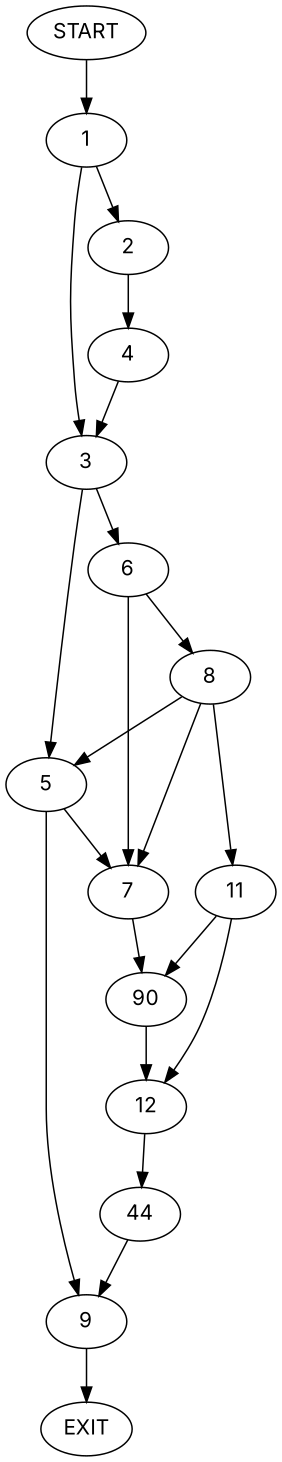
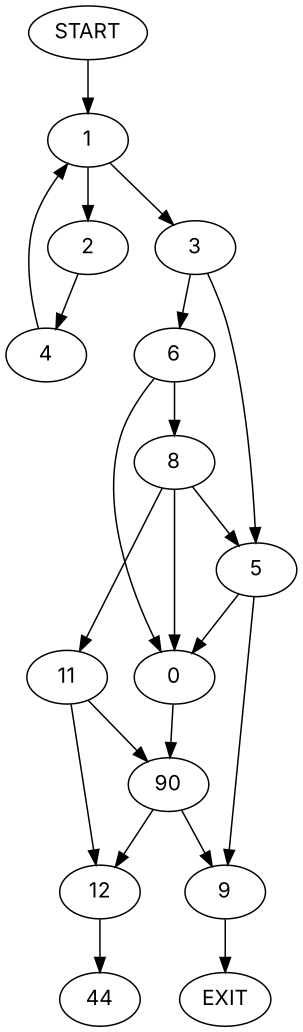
edge "4" -> "3": now "4" -> "1"
node "7": label "7" -> "0"
edge "44" -> "9": now "90" -> "9"
